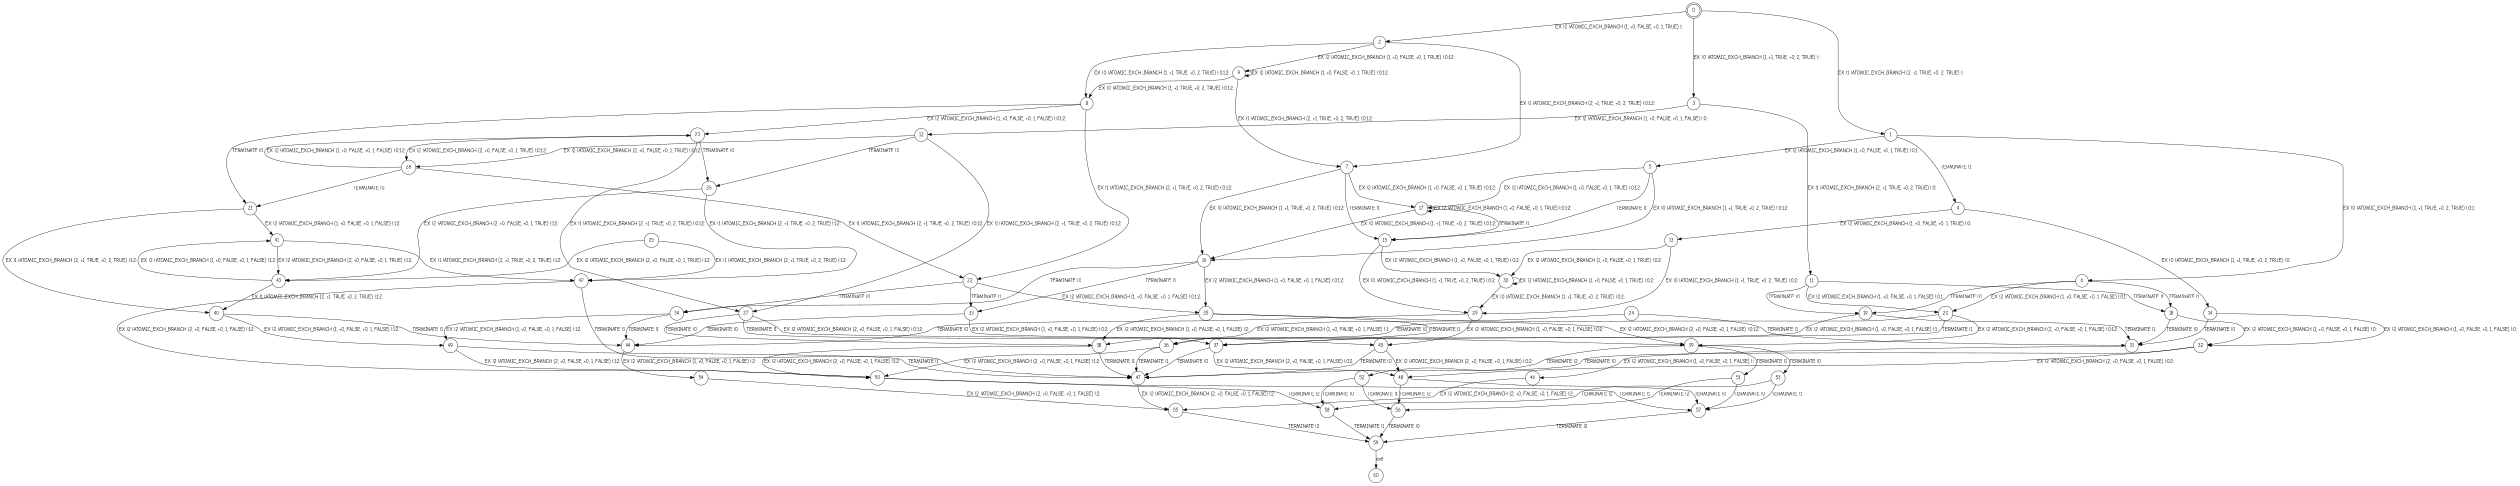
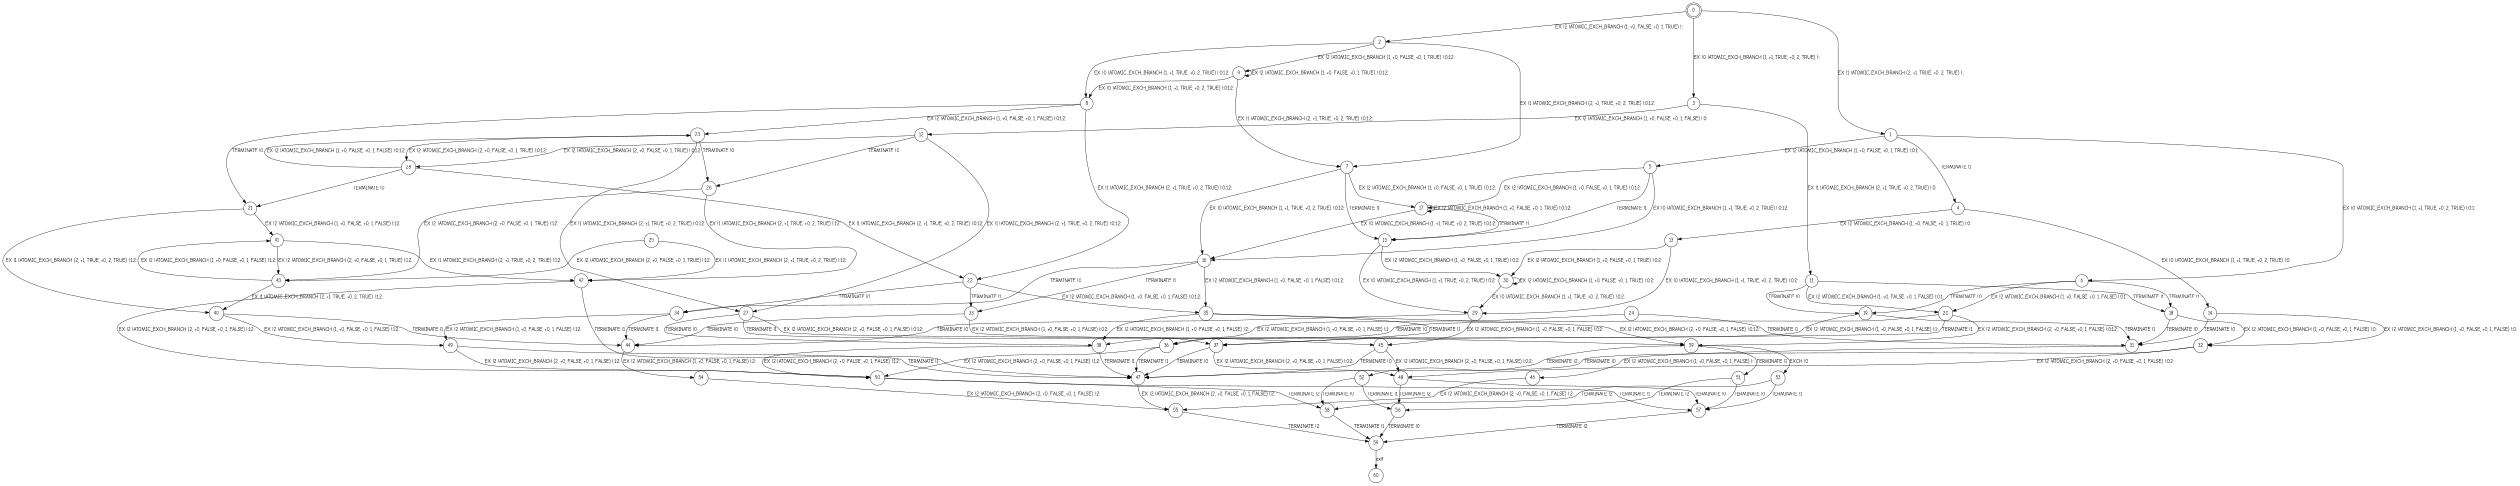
edge "39" -> "53": label "TERMINATE !0" -> "EXCH !0"
